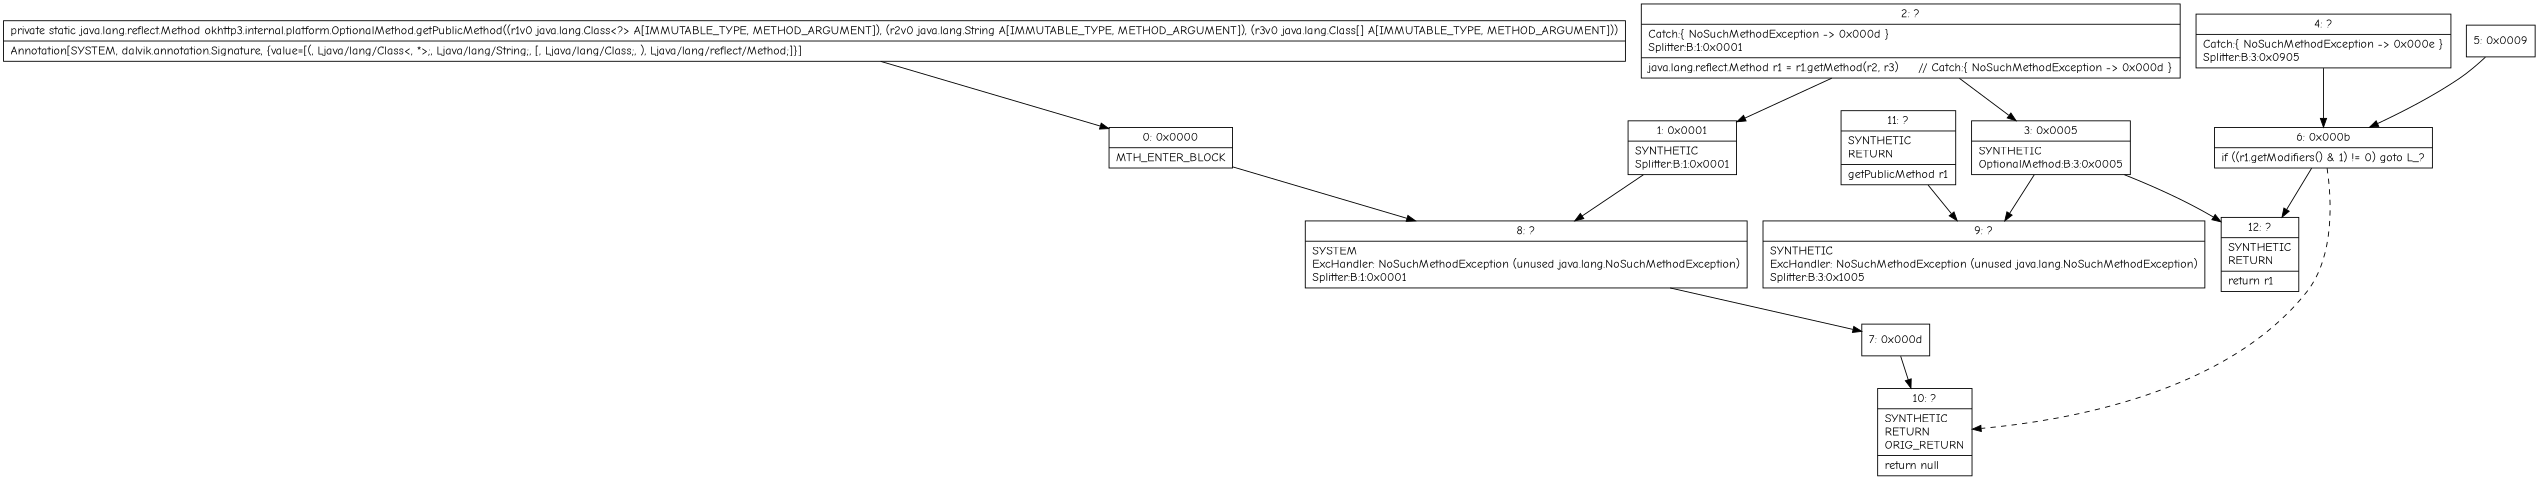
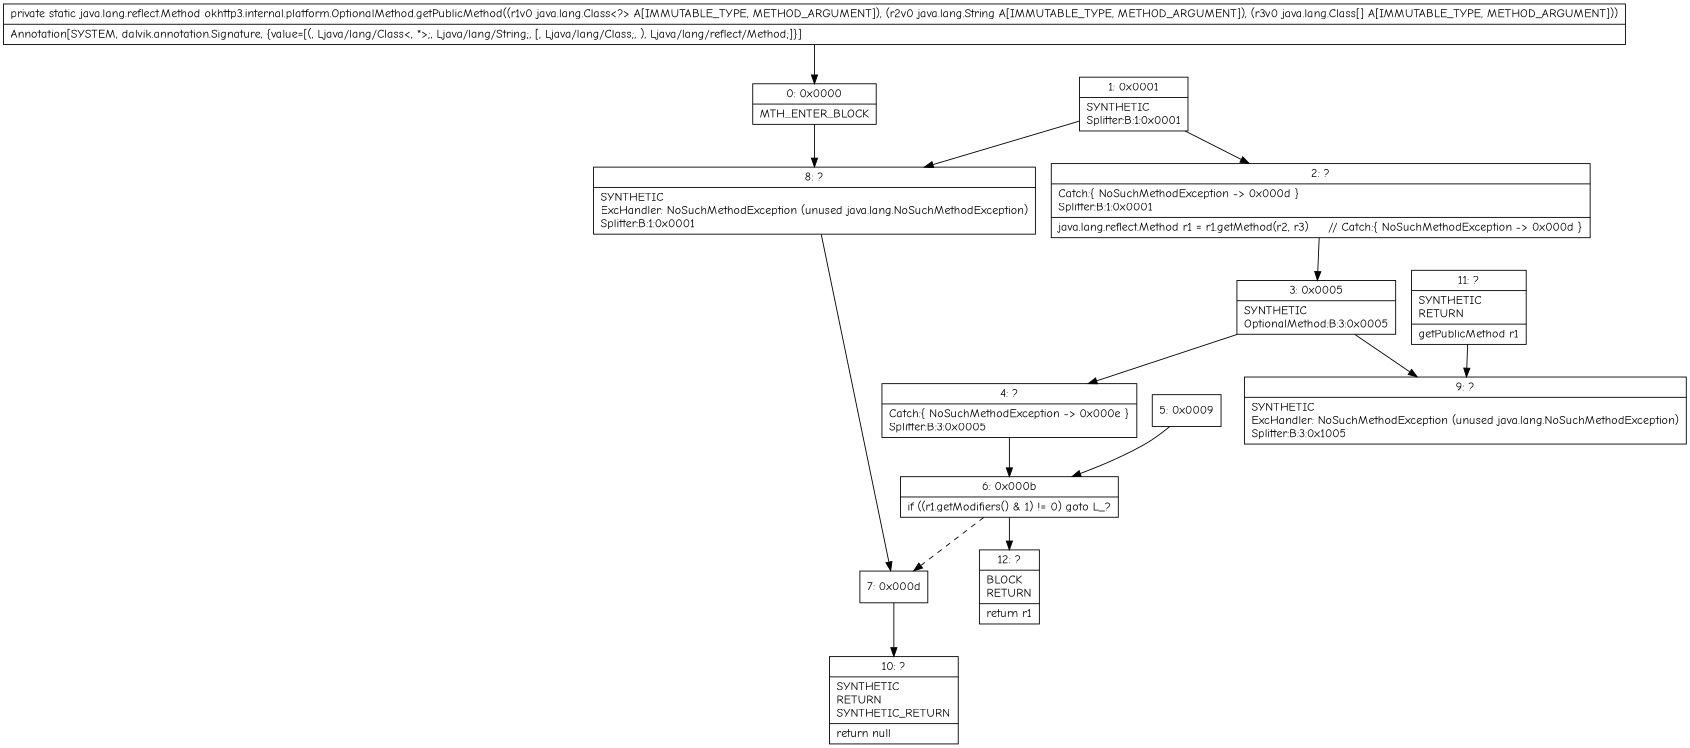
node "4: ?": text "Splitter:B:3:0x0905" -> "Splitter:B:3:0x0005"
edge "2: ?" -> "1: 0x0001": reversed
edge "3: 0x0005" -> "12: ?": now "3: 0x0005" -> "4: ?"
node "12: ?": text "SYNTHETIC" -> "BLOCK"
node "8: ?": text "SYSTEM" -> "SYNTHETIC"
edge "6: 0x000b" -> "10: ?": now "6: 0x000b" -> "7: 0x000d"
node "10: ?": text "ORIG_RETURN" -> "SYNTHETIC_RETURN"
